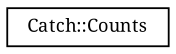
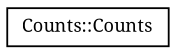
node "Catch::Counts": label "Catch::Counts" -> "Counts::Counts"
